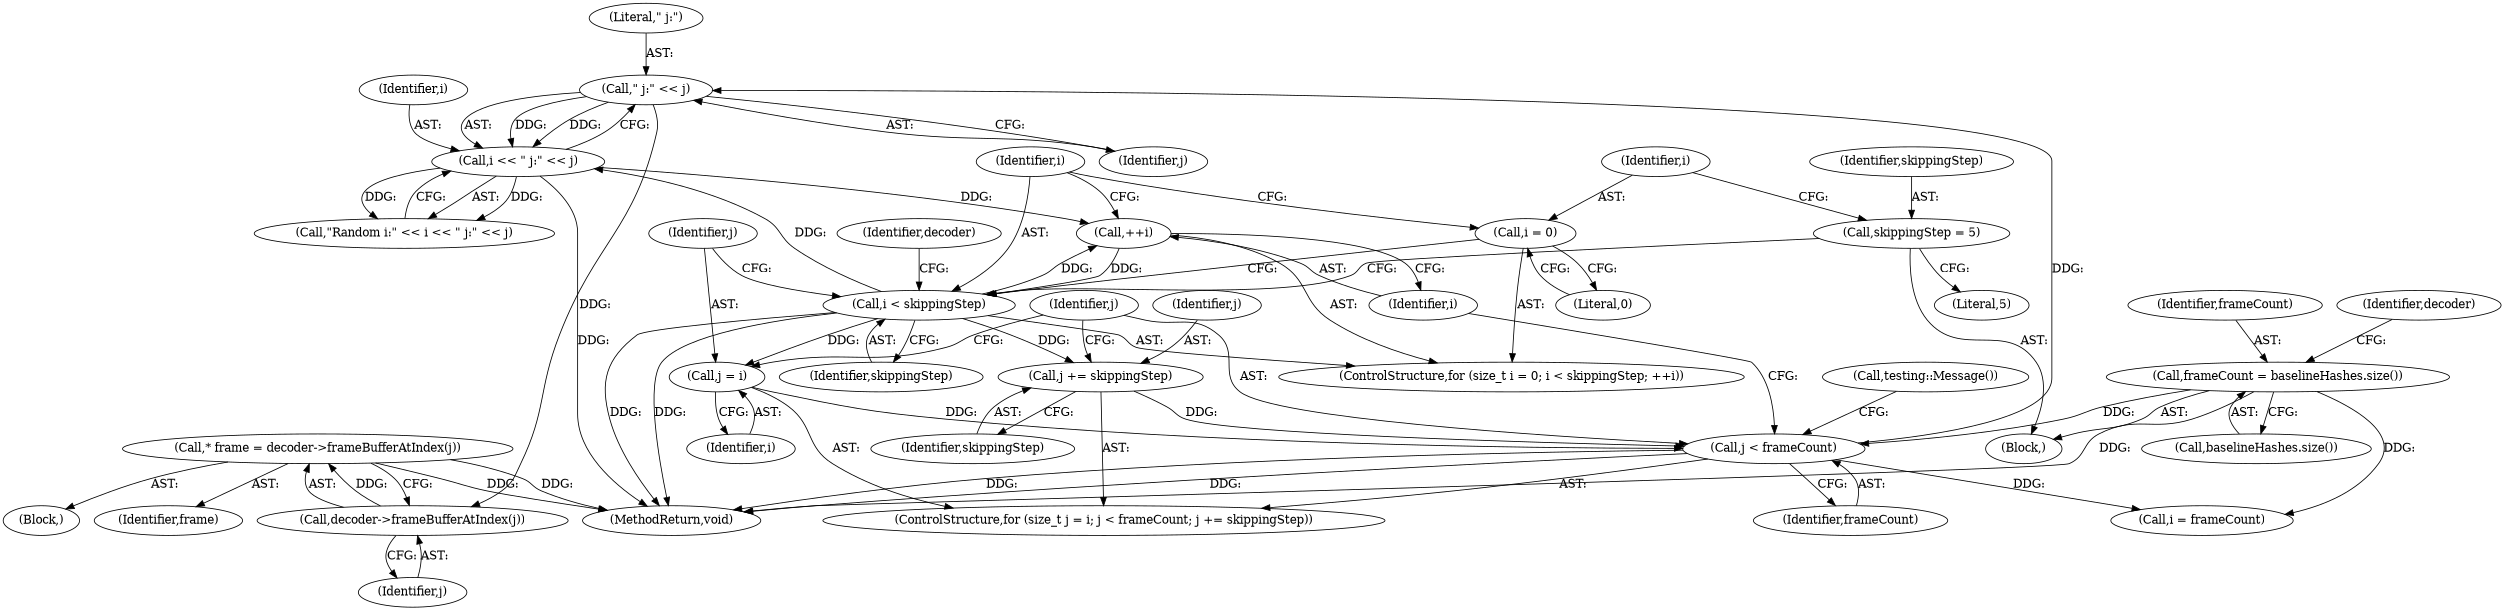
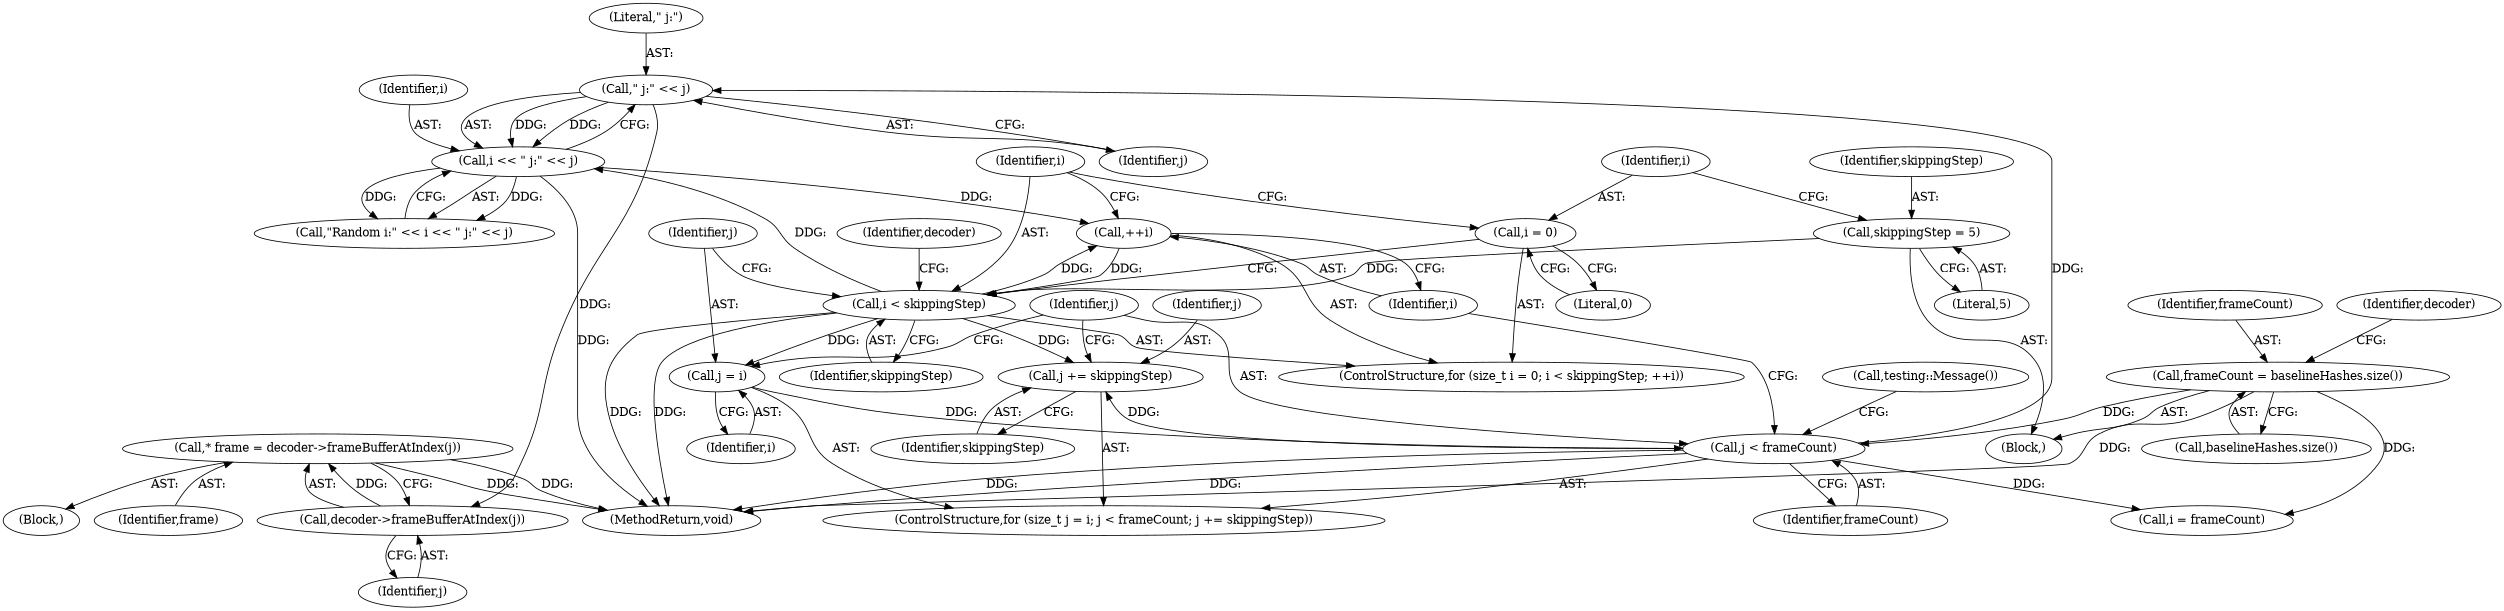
edge "(Literal,5)" -> "(Call,skippingStep = 5)": added, label "AST:"
edge "(Call,skippingStep = 5)" -> "(Call,i < skippingStep)": label "CFG: " -> "DDG: "
edge "(Call,j += skippingStep)" -> "(Call,j < frameCount)": reversed
edge "(Call,* frame = decoder->frameBufferAtIndex(j))" -> "(Identifier,frame)": reversed
